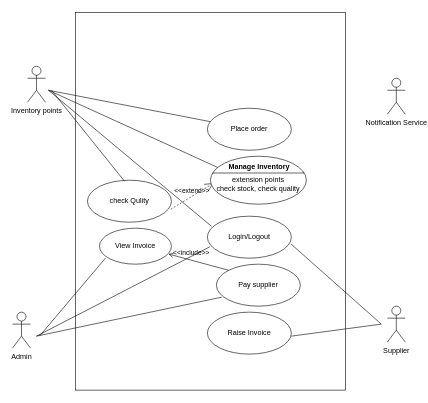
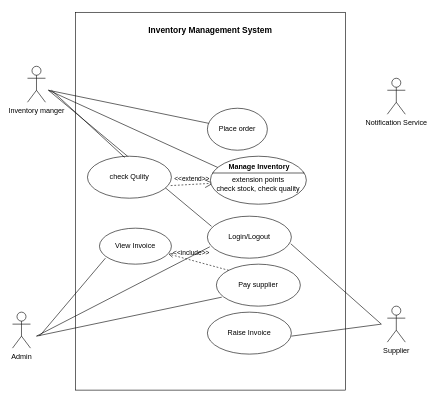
node "Inventory Management System": added
node "Inventory points": label "Inventory points" -> "Inventory manger"
node "Place order": size 84x42 -> 60x42
node "check Qulity": moved (129, 201) -> (129, 177)
edge "Pay supplier" -> "View Invoice": style solid -> dashed
